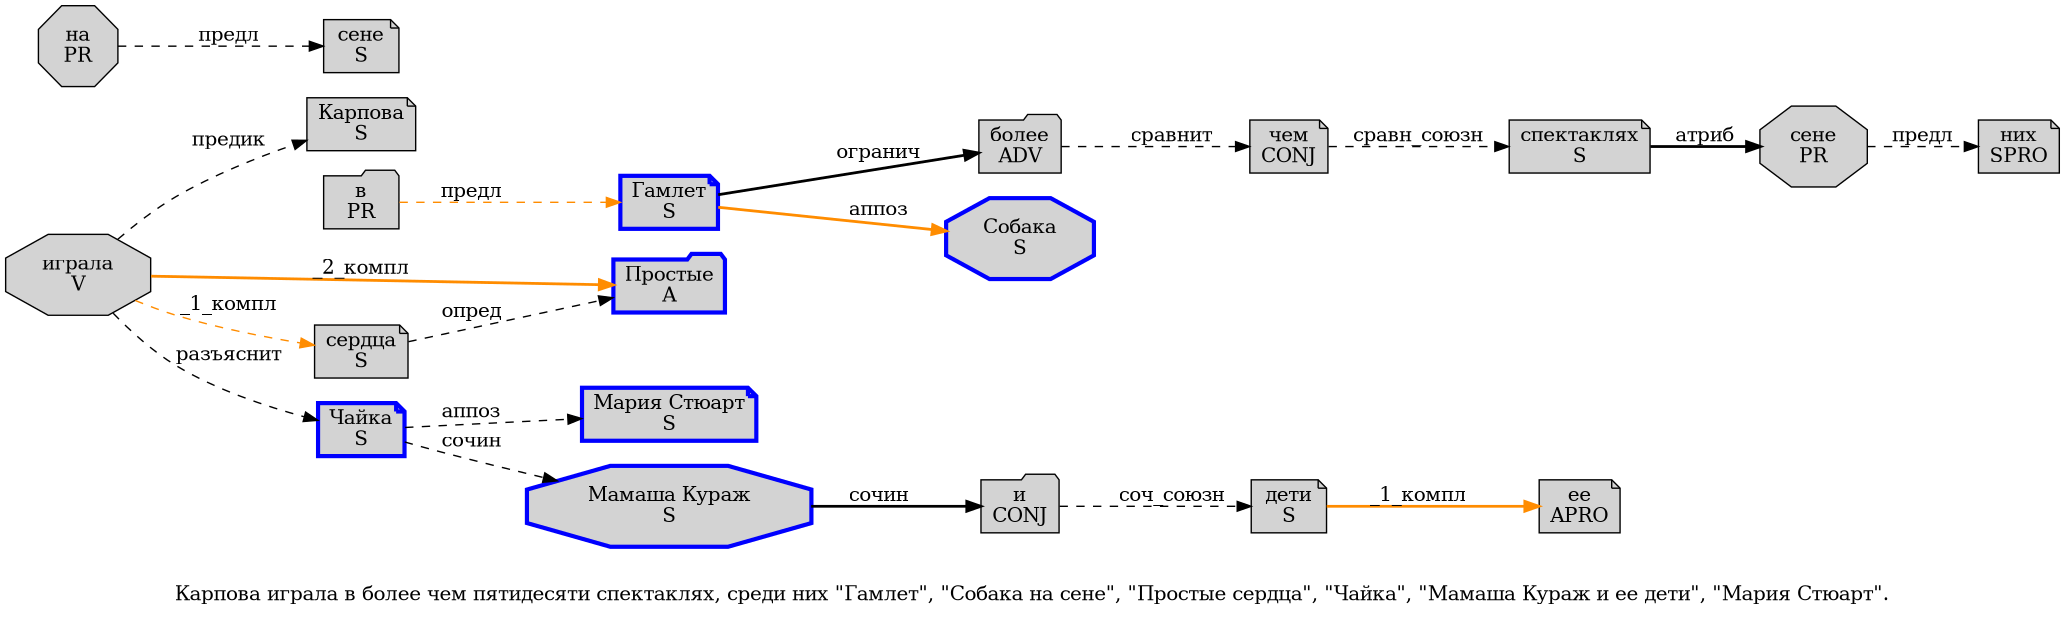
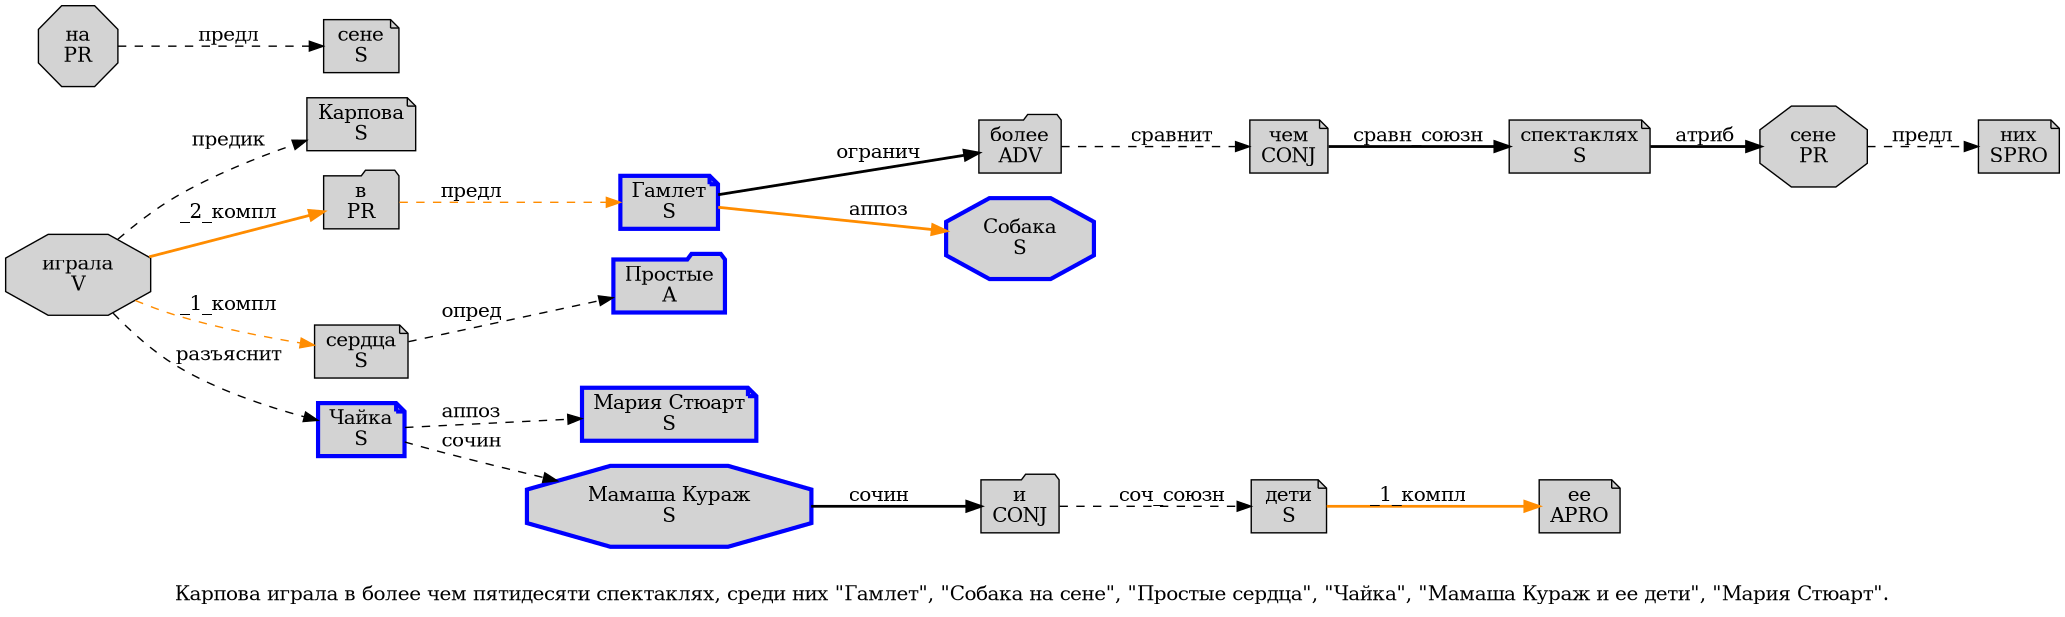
edge "чем CONJ" -> "спектаклях S": style dashed -> bold
edge "играла V" -> "Простые A": now "играла V" -> "в PR"
